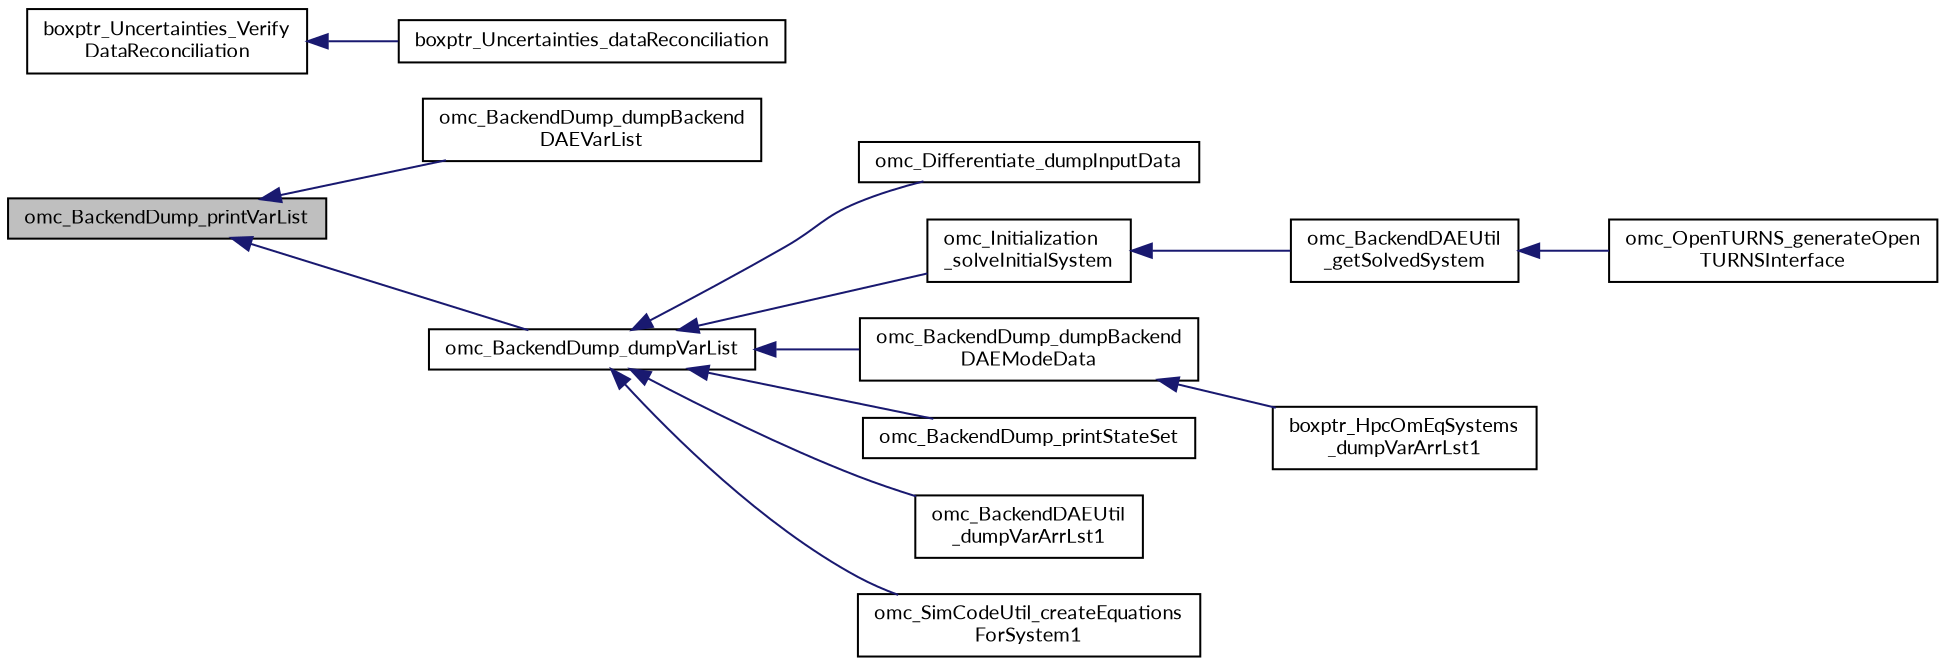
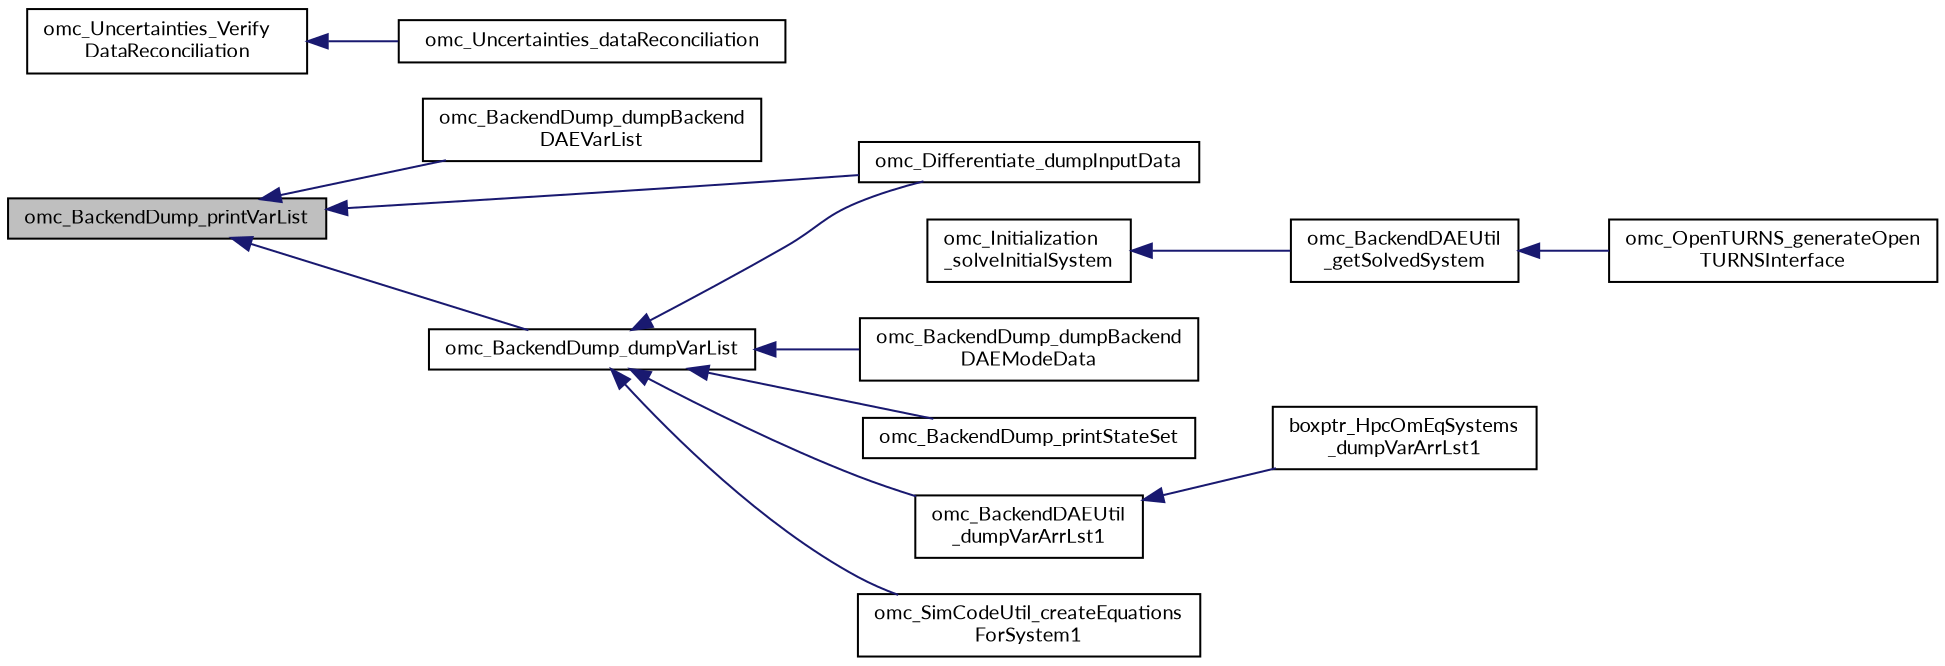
node "boxptr_Uncertainties_Verify DataReconciliation": label "boxptr_Uncertainties_Verify DataReconciliation" -> "omc_Uncertainties_Verify DataReconciliation"
node "boxptr_Uncertainties_dataReconciliation": label "boxptr_Uncertainties_dataReconciliation" -> "omc_Uncertainties_dataReconciliation"
edge "omc_Differentiate_dumpInputData" -> "omc_BackendDump_printVarList": added
edge "omc_Initialization _solveInitialSystem" -> "omc_BackendDump_dumpVarList": removed
edge "boxptr_HpcOmEqSystems _dumpVarArrLst1" -> "omc_BackendDump_dumpBackend DAEModeData": now "boxptr_HpcOmEqSystems _dumpVarArrLst1" -> "omc_BackendDAEUtil _dumpVarArrLst1"
